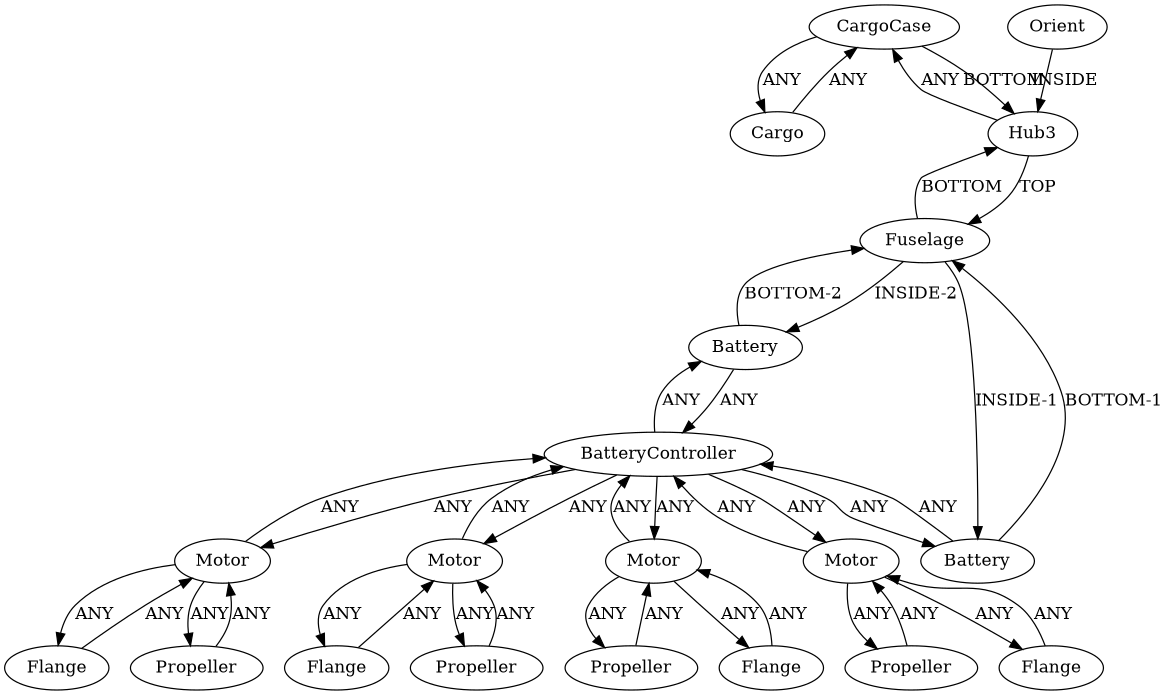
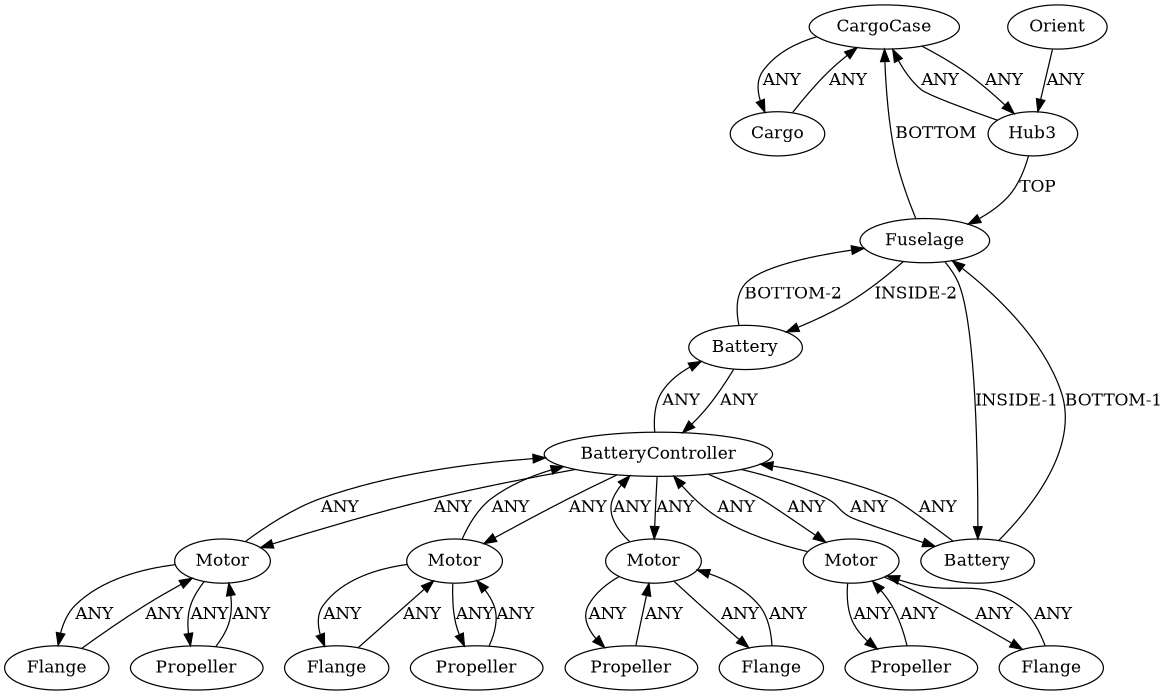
edge "CargoCase" -> "Hub3": label "BOTTOM" -> "ANY"
edge "Orient" -> "Hub3": label "INSIDE" -> "ANY"
edge "Fuselage" -> "Hub3": now "Fuselage" -> "CargoCase"
